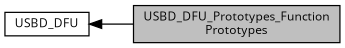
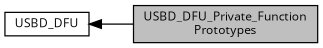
node "USBD_DFU_Prototypes_Function Prototypes": label "USBD_DFU_Prototypes_Function Prototypes" -> "USBD_DFU_Private_Function Prototypes"
